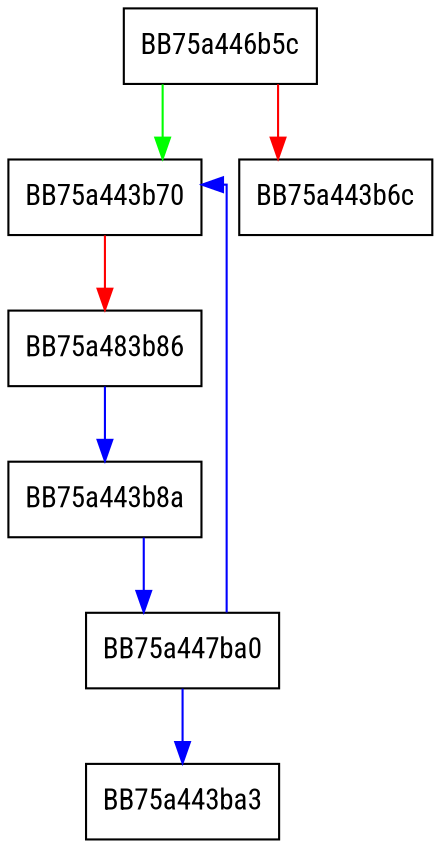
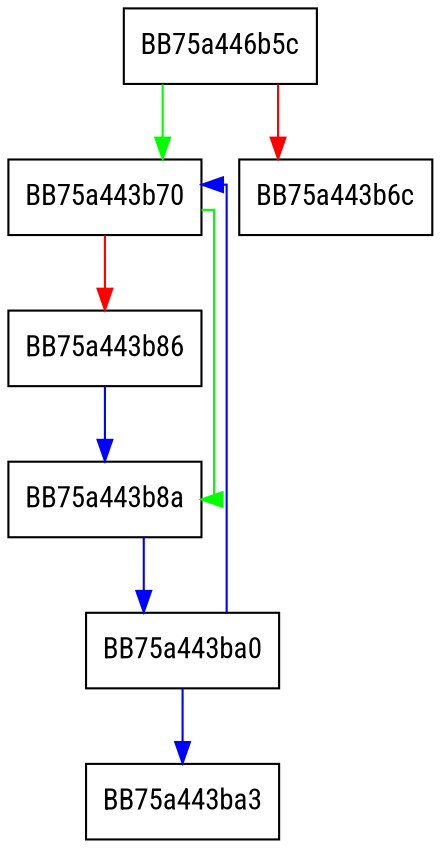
node "BB75a483b86": label "BB75a483b86" -> "BB75a443b86"
edge "BB75a443b70" -> "BB75a443b8a": added
node "BB75a447ba0": label "BB75a447ba0" -> "BB75a443ba0"
